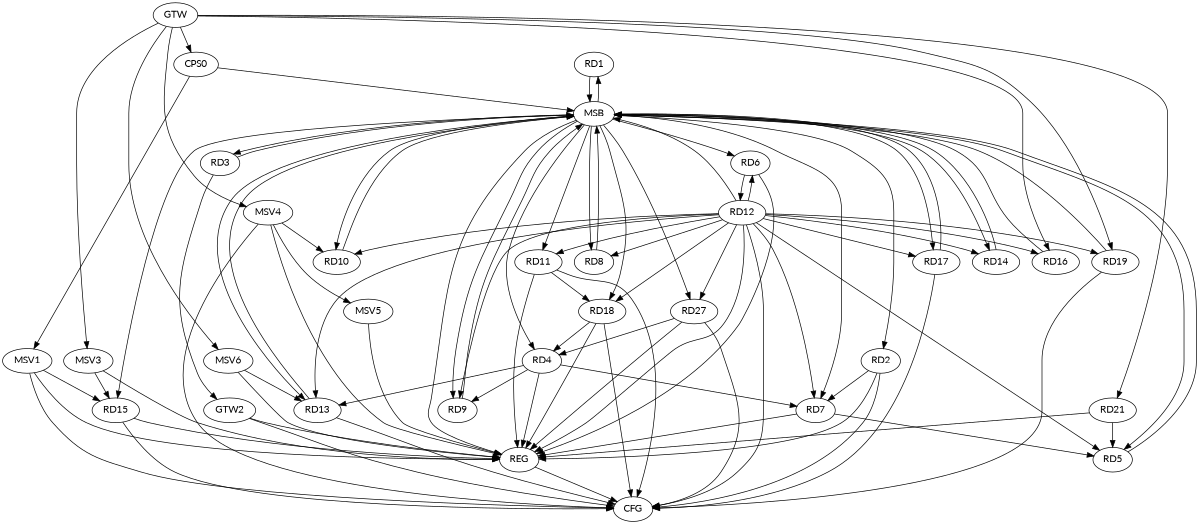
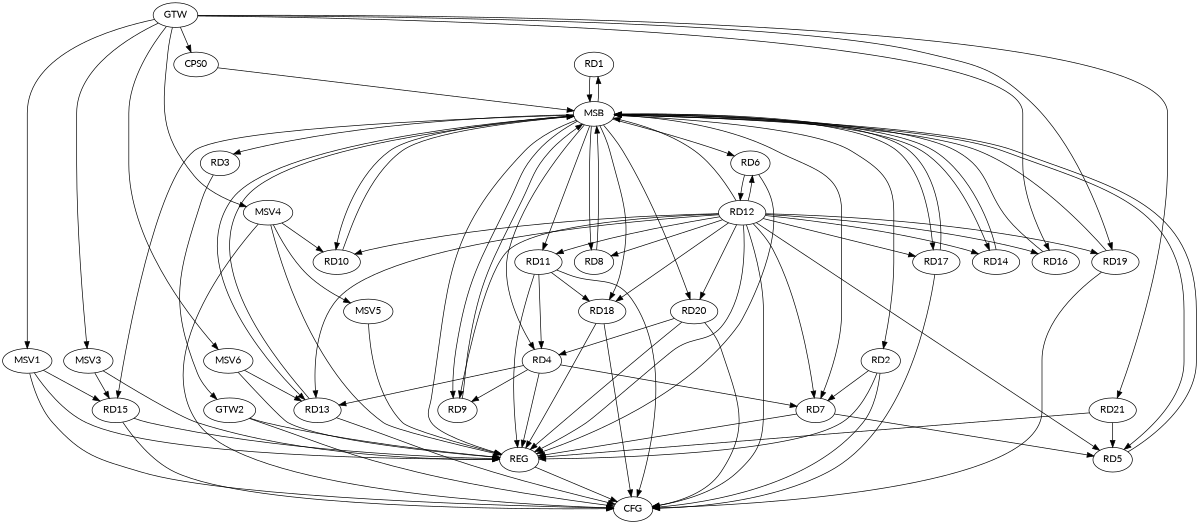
edge "RD3" -> "MSB": removed
edge "CPS0" -> "MSV1": now "GTW" -> "MSV1"
node "RD27": label "RD27" -> "RD20"
edge "RD18" -> "RD4": now "RD11" -> "RD4"
